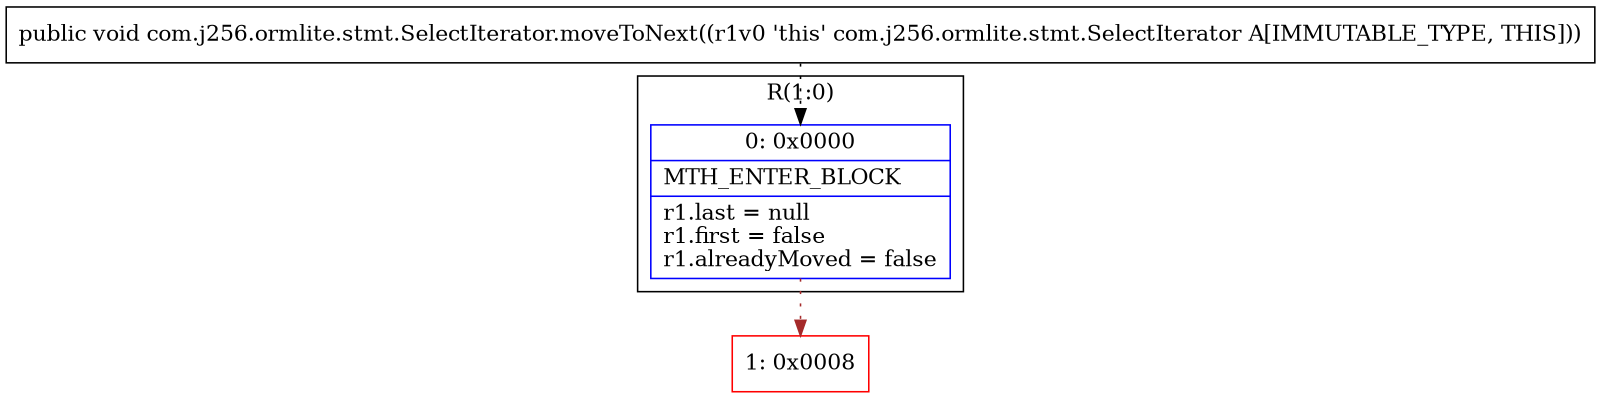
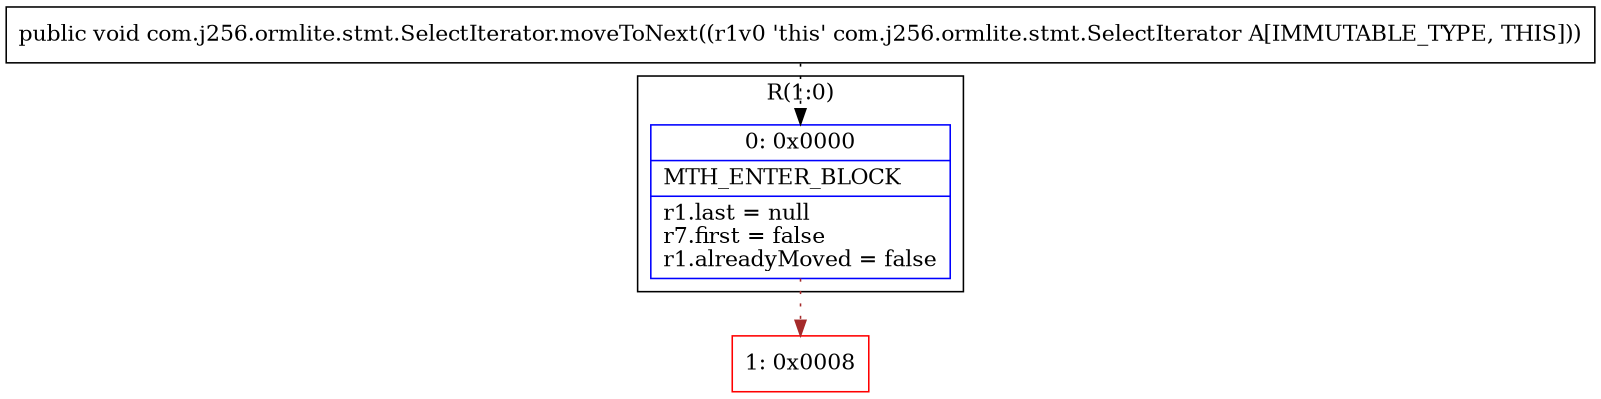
node "0: 0x0000": text "r1.first = false" -> "r7.first = false"
